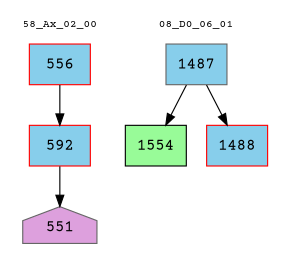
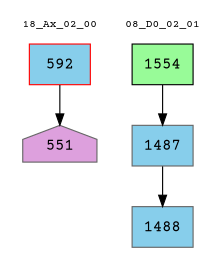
cluster "58_Ax_02_00": label "58_Ax_02_00" -> "18_Ax_02_00"
cluster "08_D0_06_01": label "08_D0_06_01" -> "08_D0_02_01"
node "556": removed
edge "1487" -> "1554": reversed
node "1488": color red -> gray40
